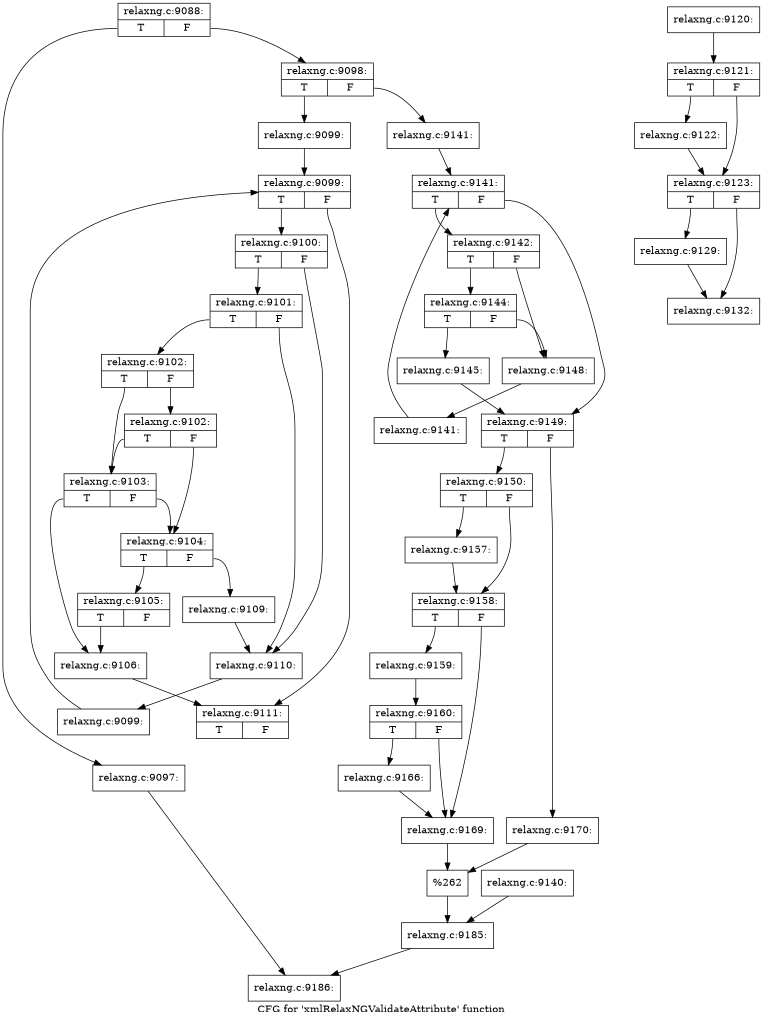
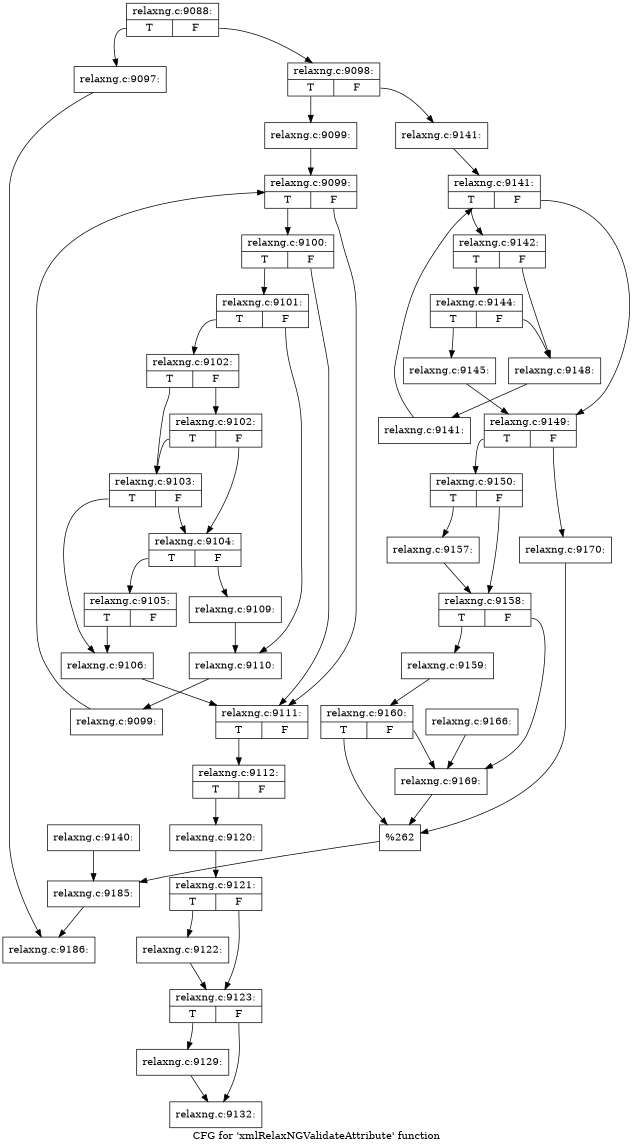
edge "relaxng.c:9100:" -> "relaxng.c:9110:": now "relaxng.c:9100:" -> "relaxng.c:9111:"
edge "relaxng.c:9160:" -> "relaxng.c:9166:": now "relaxng.c:9160:" -> "%262"
node "relaxng.c:9112:": added
